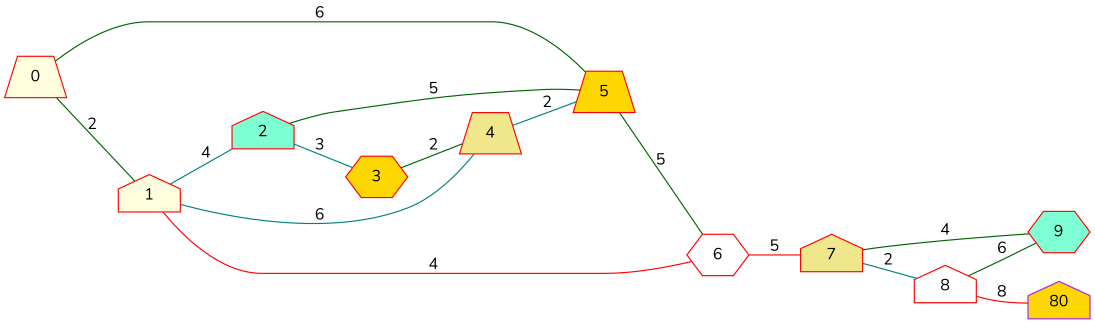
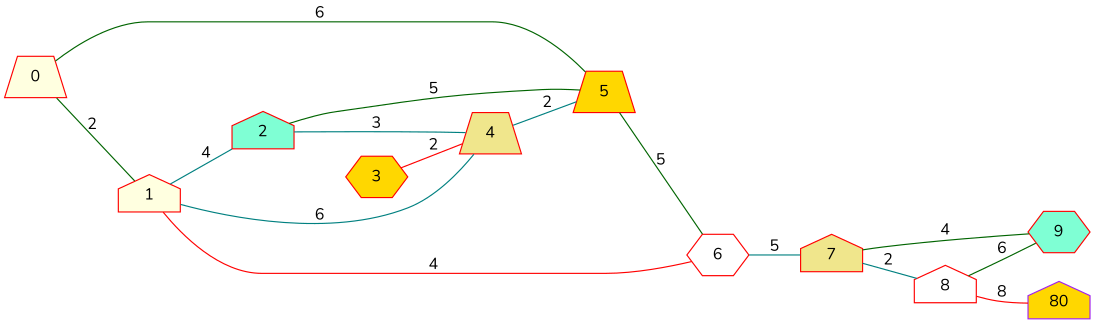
edge "2" -- "3": now "2" -- "4"
edge "4" -- "3": color darkgreen -> red
edge "6" -- "7": color red -> teal
